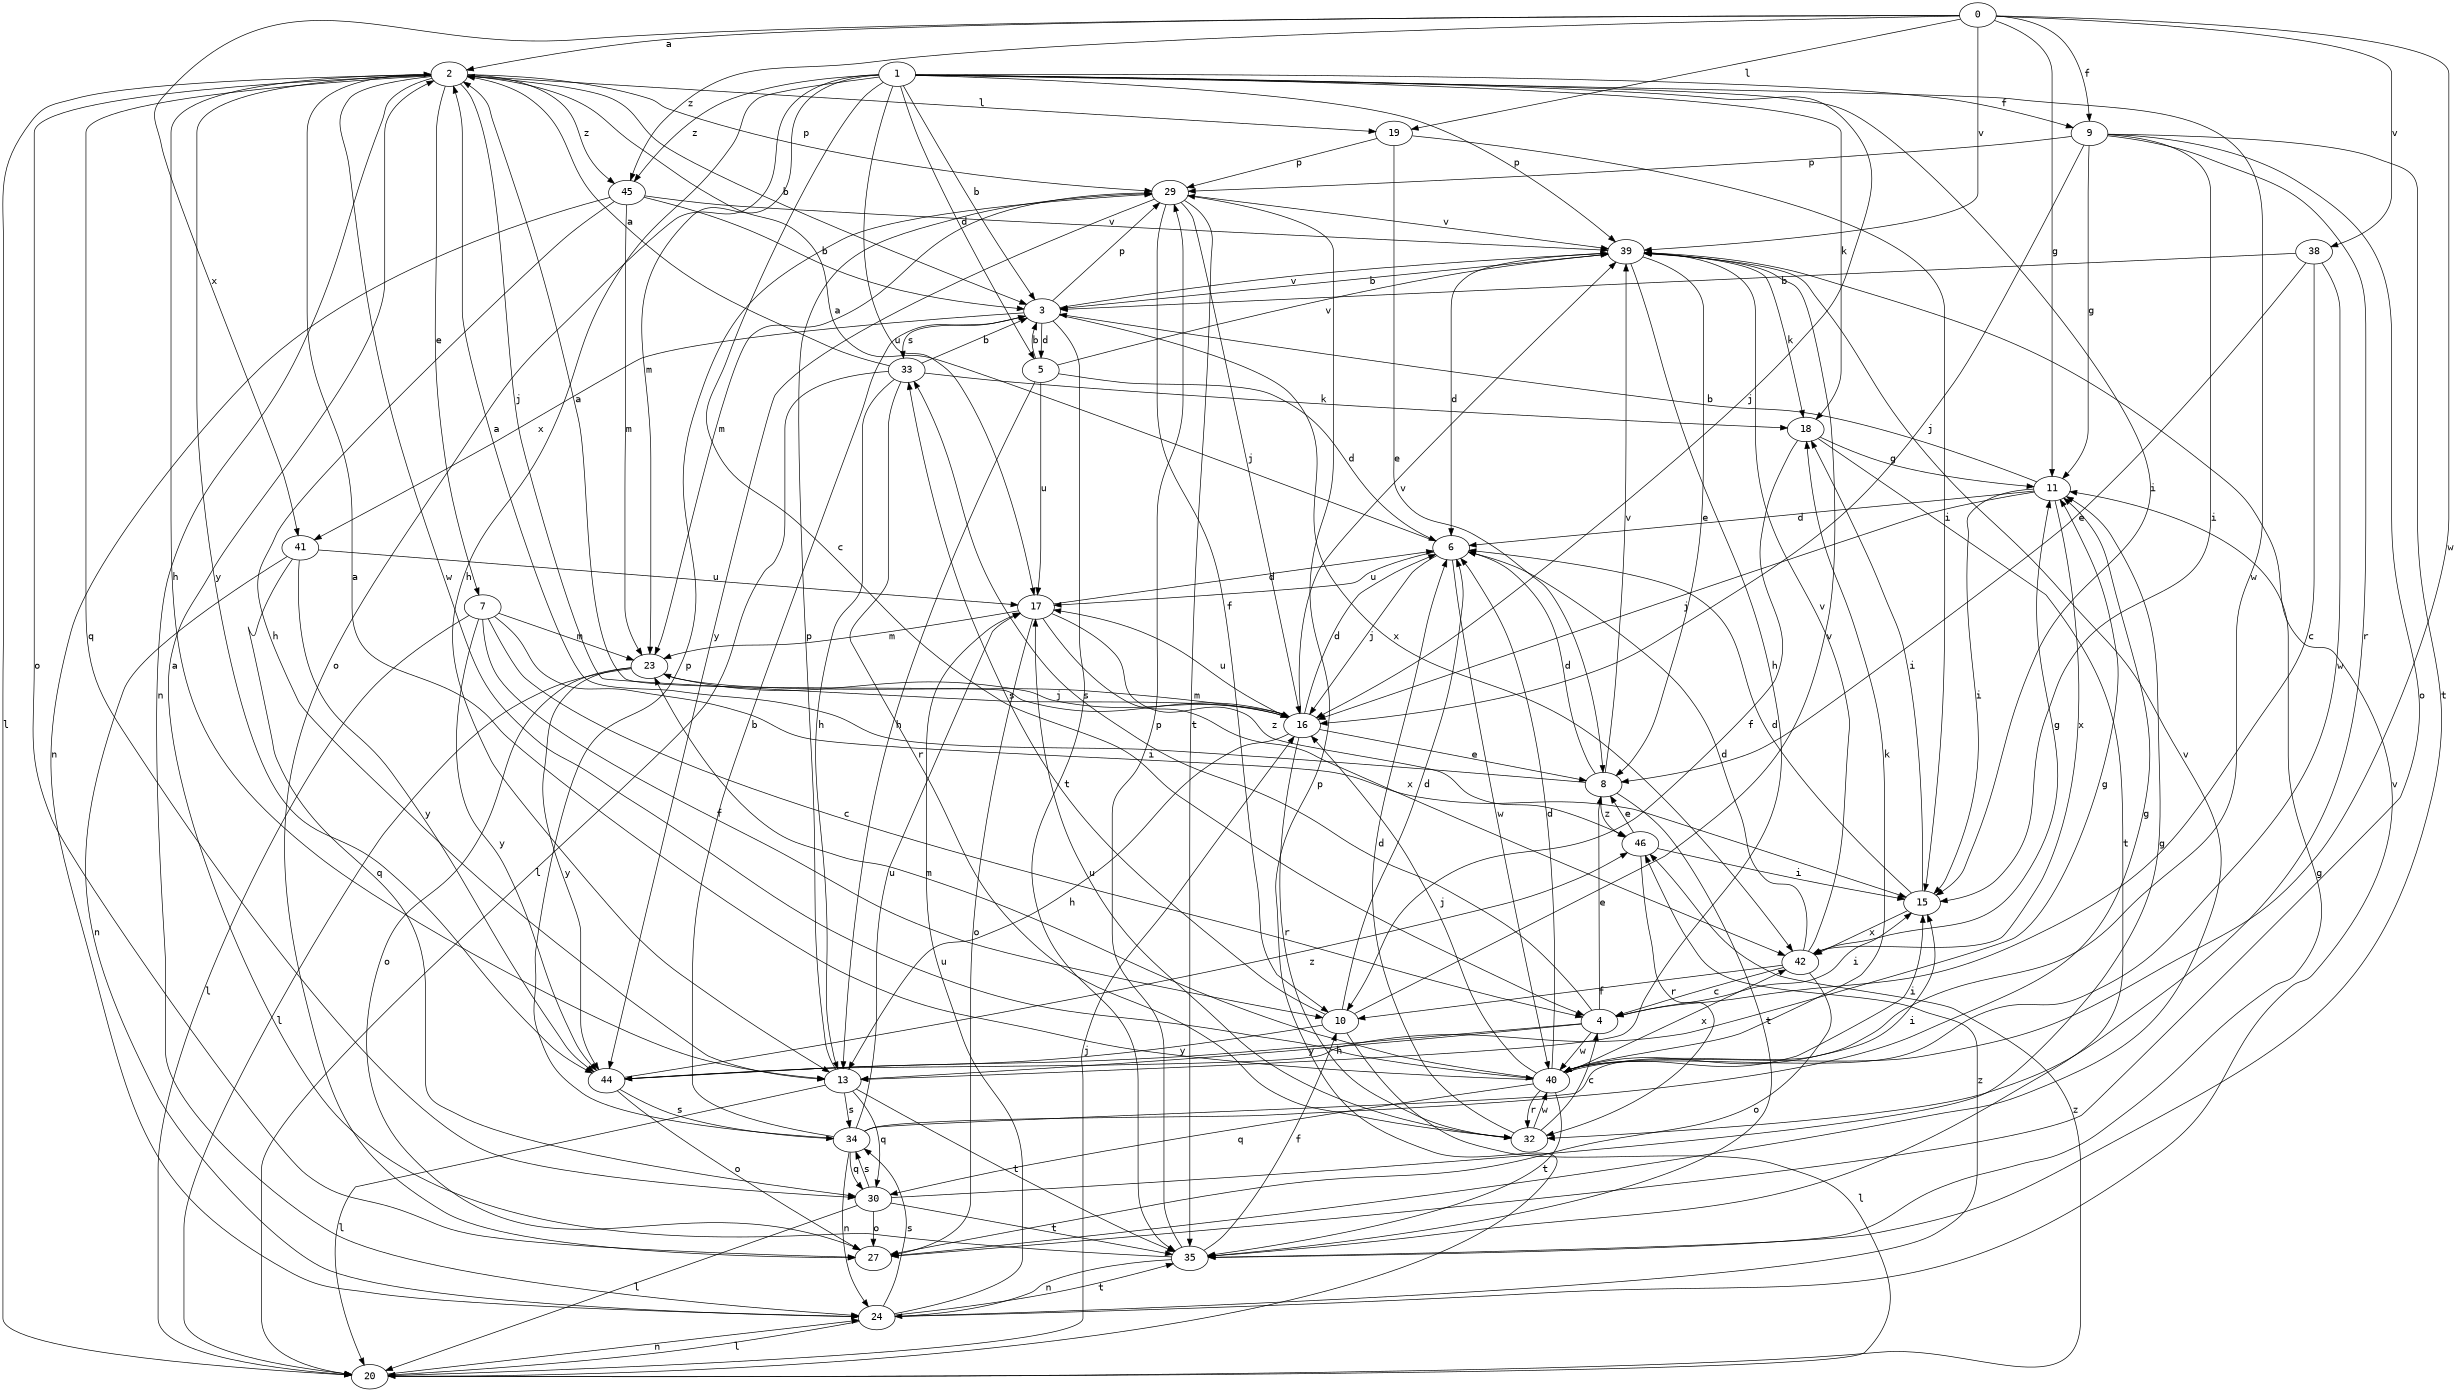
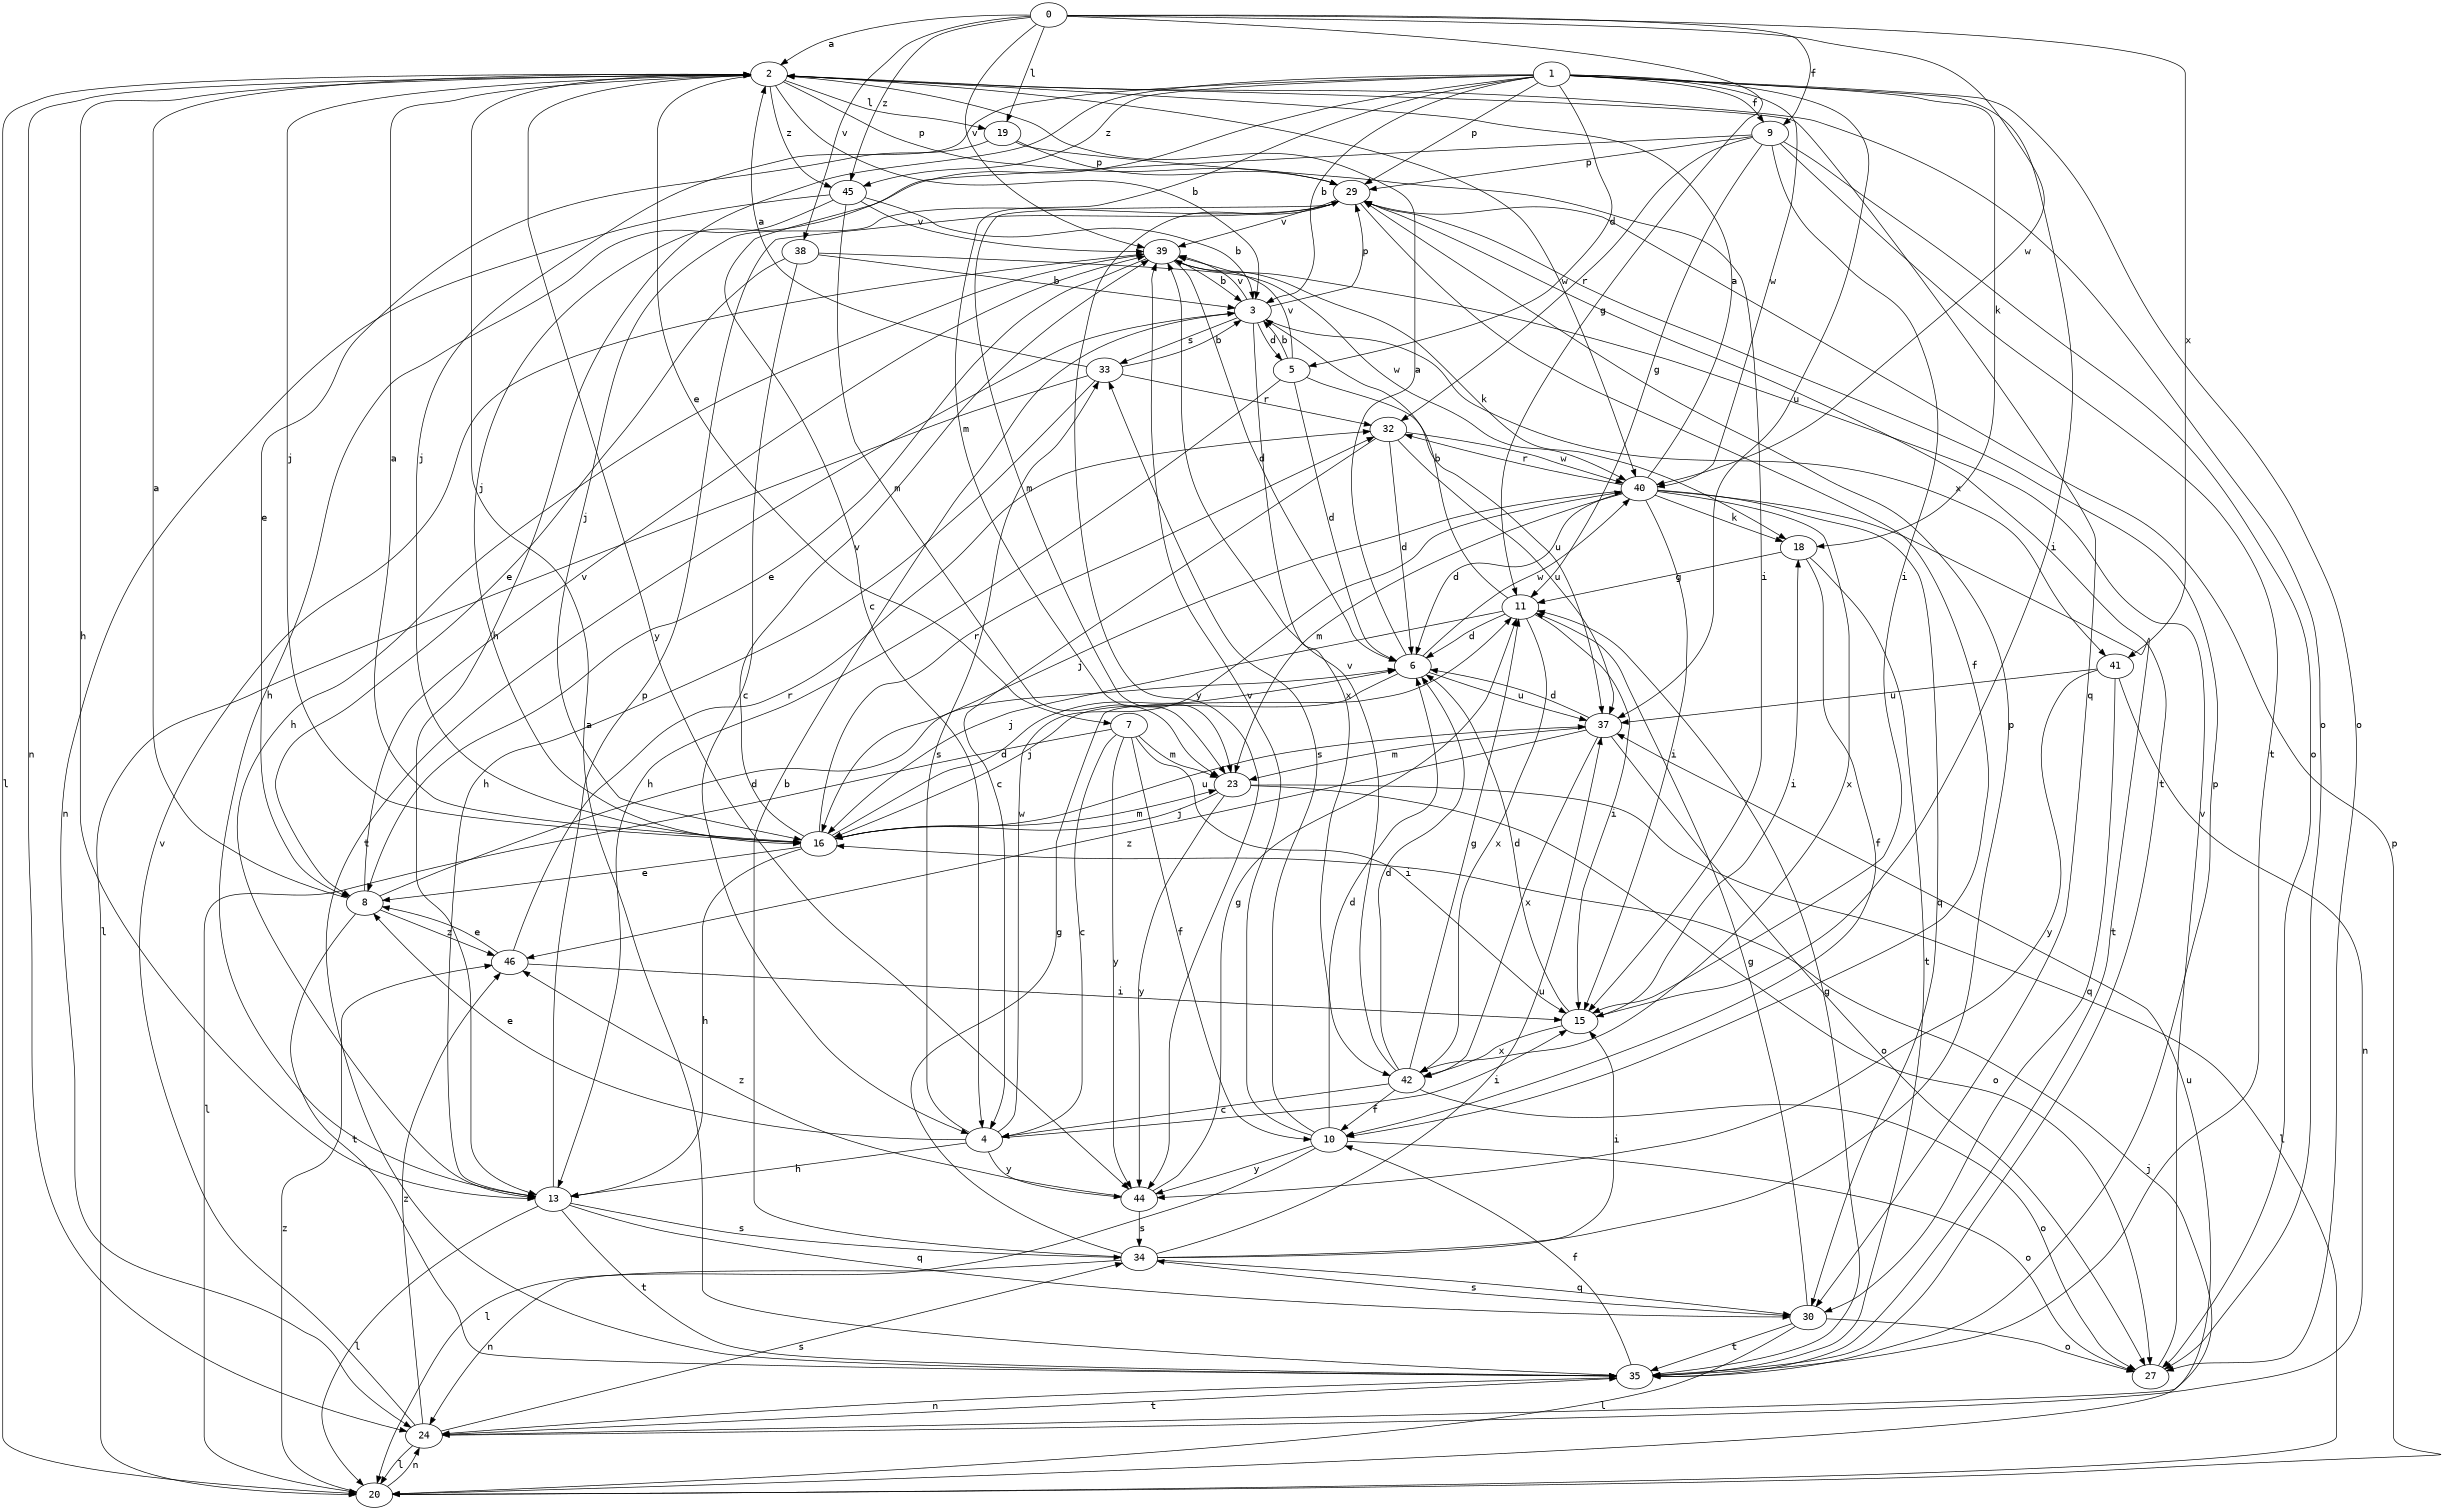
edge "1" -> "39": now "1" -> "29"
edge "33" -> "18": removed, label "k"
node "17": label "17" -> "37"
edge "44" -> "27": now "10" -> "27"
